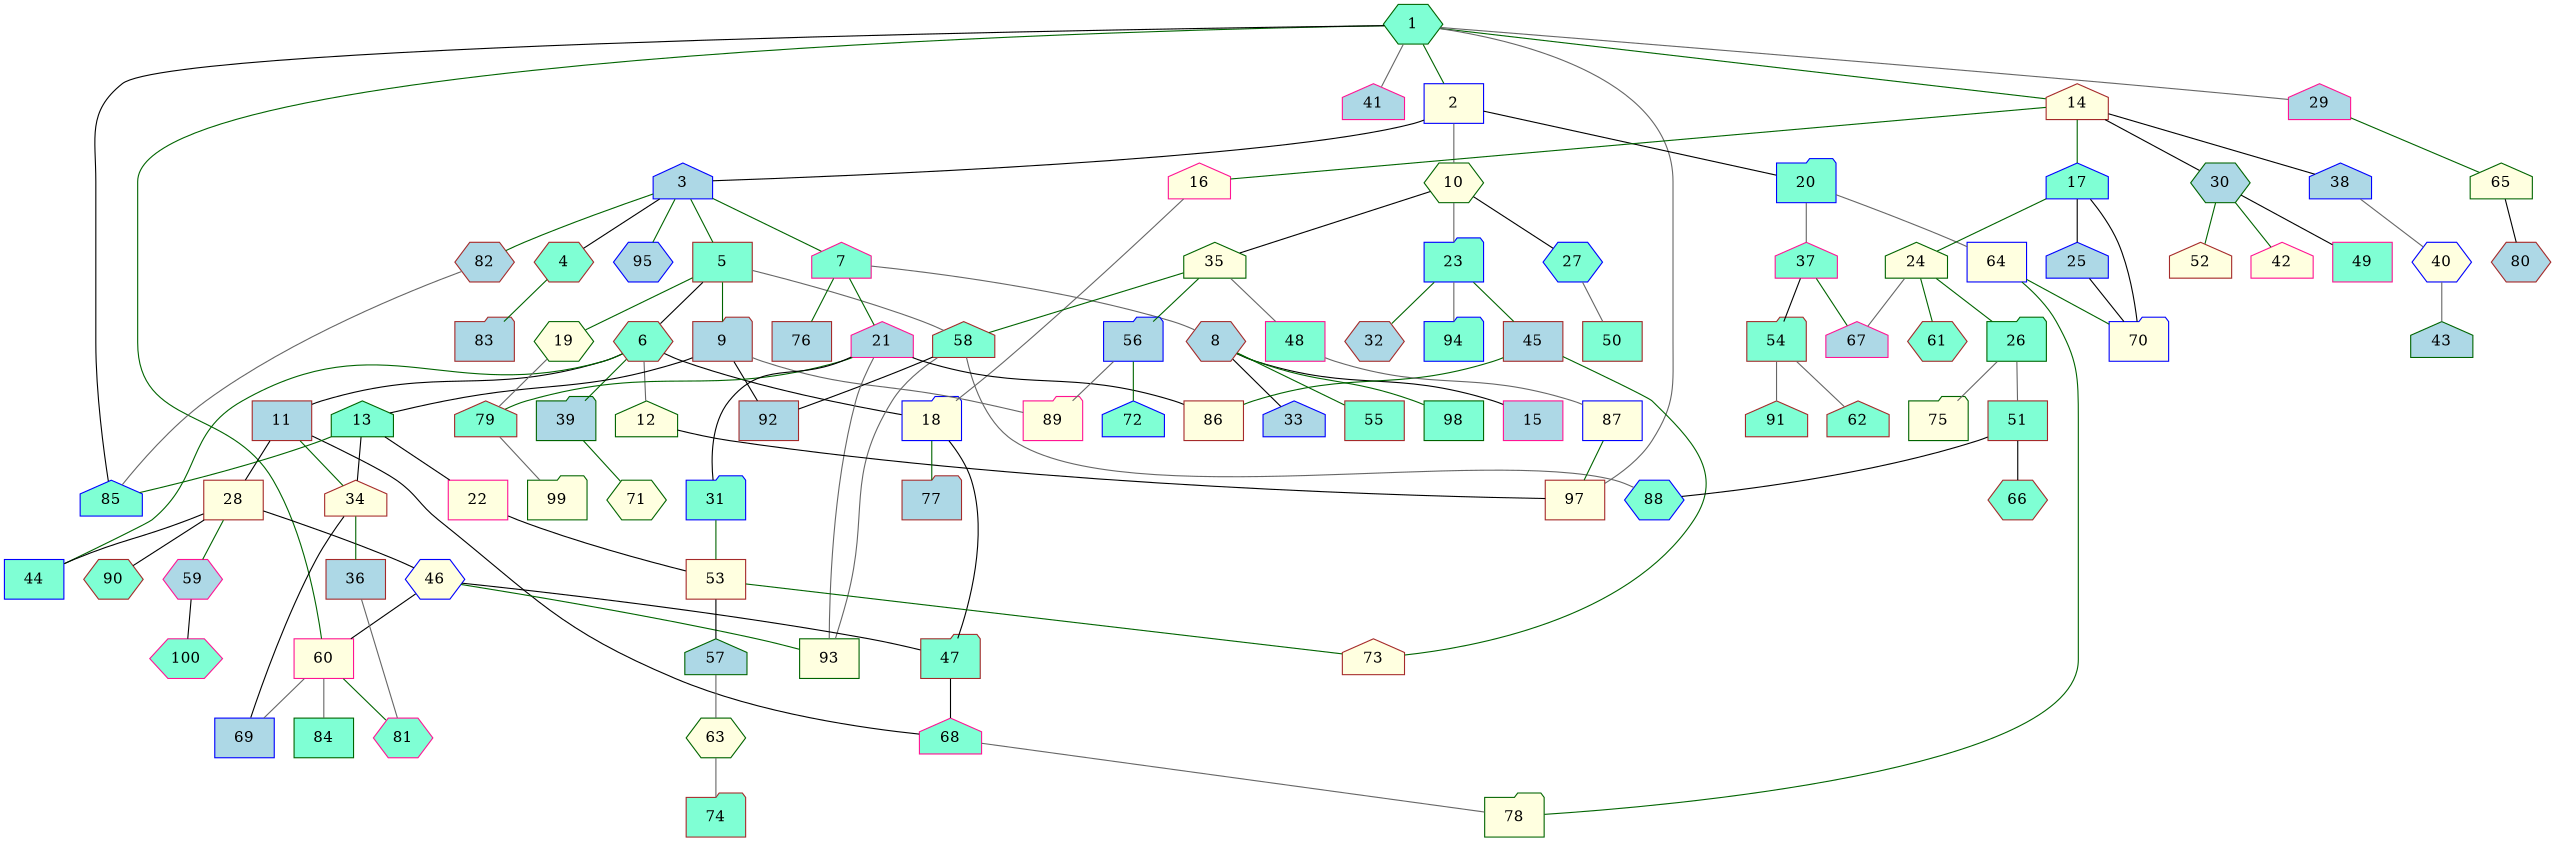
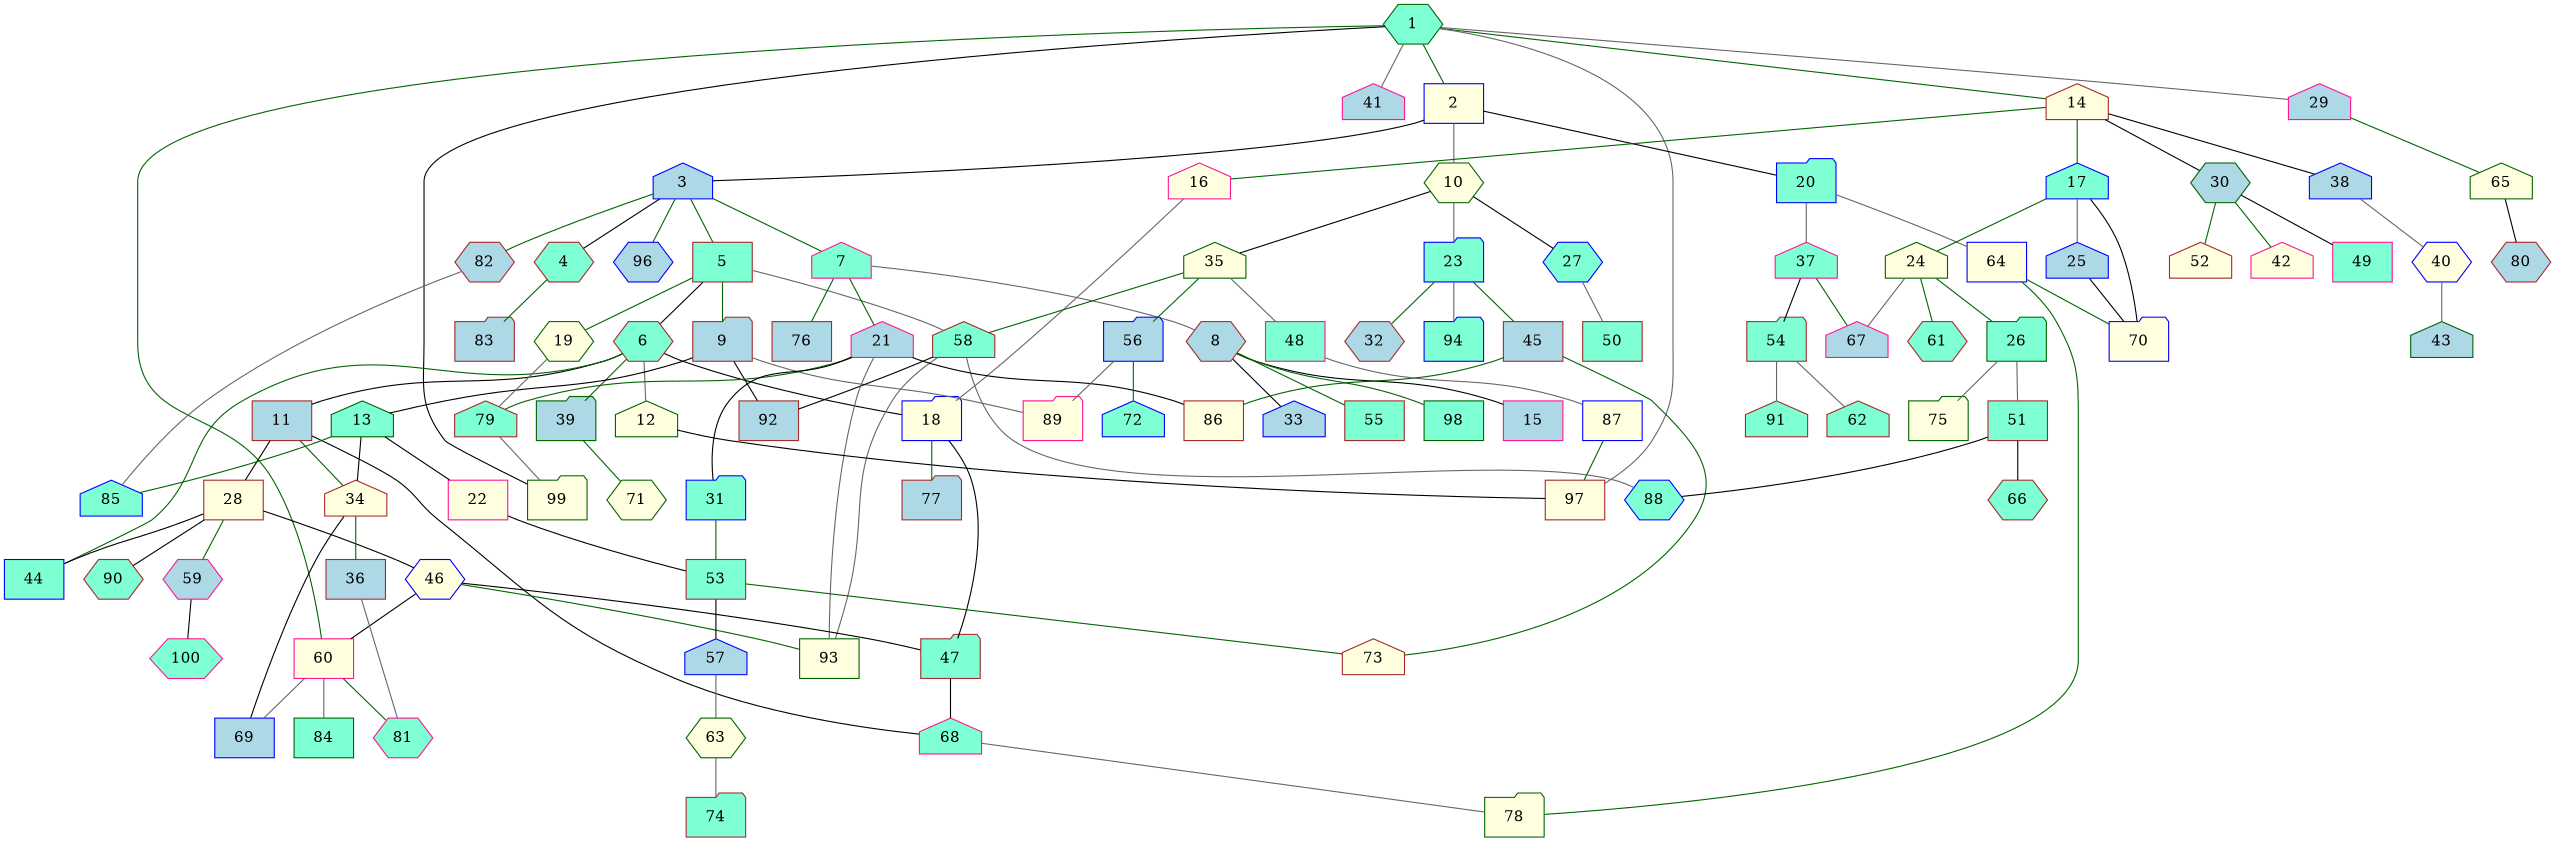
edge "1" -- "85": now "1" -- "99"
edge "17" -- "25": color black -> gray40
node "95": label "95" -> "96"
node "53": fillcolor lightyellow -> aquamarine
node "57": color darkgreen -> blue
